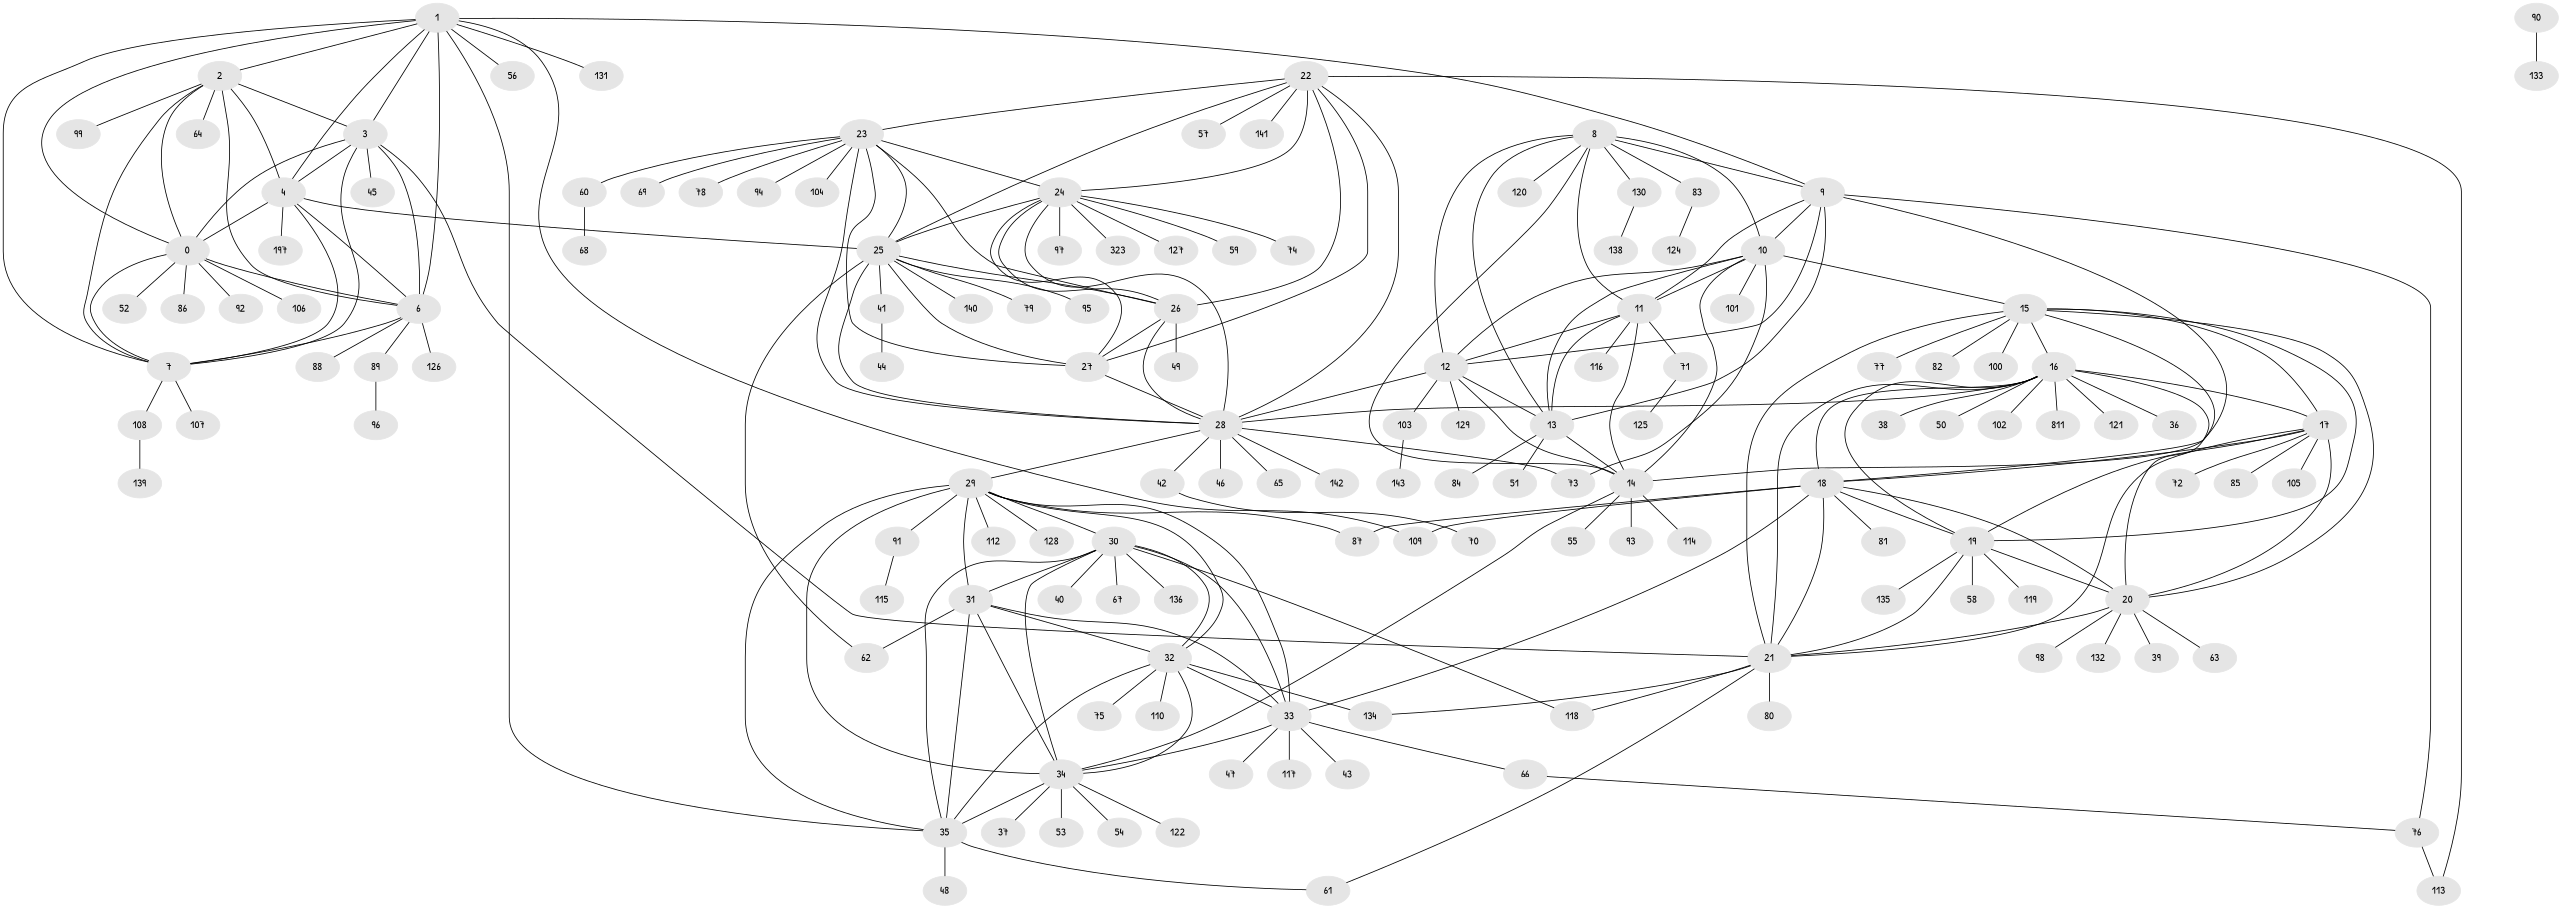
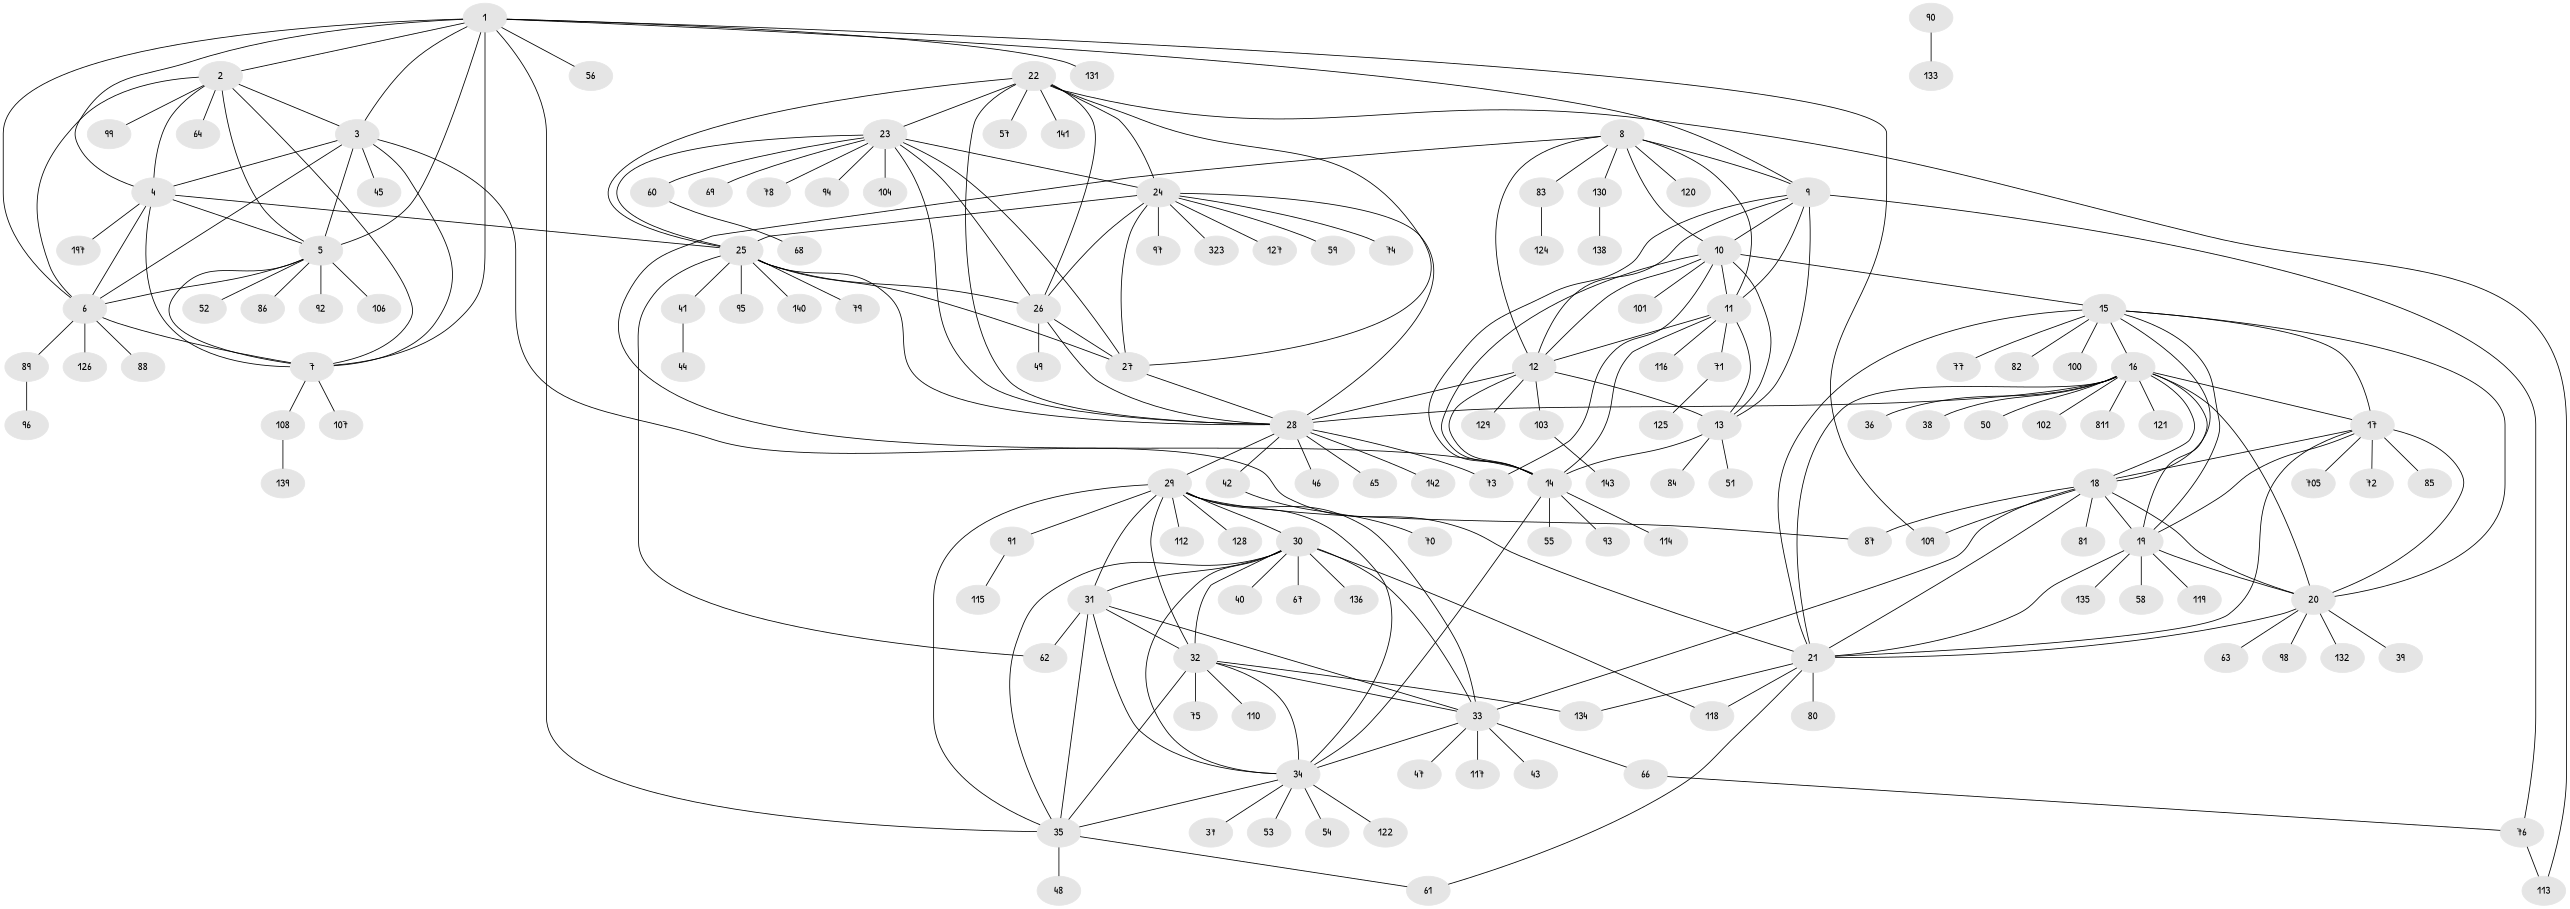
node "0": label "0" -> "5"
edge "8" -- "13": removed
node "105": label "105" -> "705"
